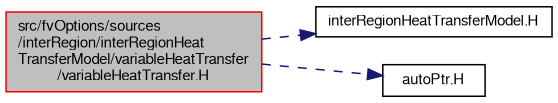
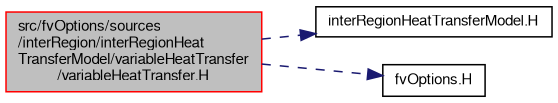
node "autoPtr.H": label "autoPtr.H" -> "fvOptions.H"
